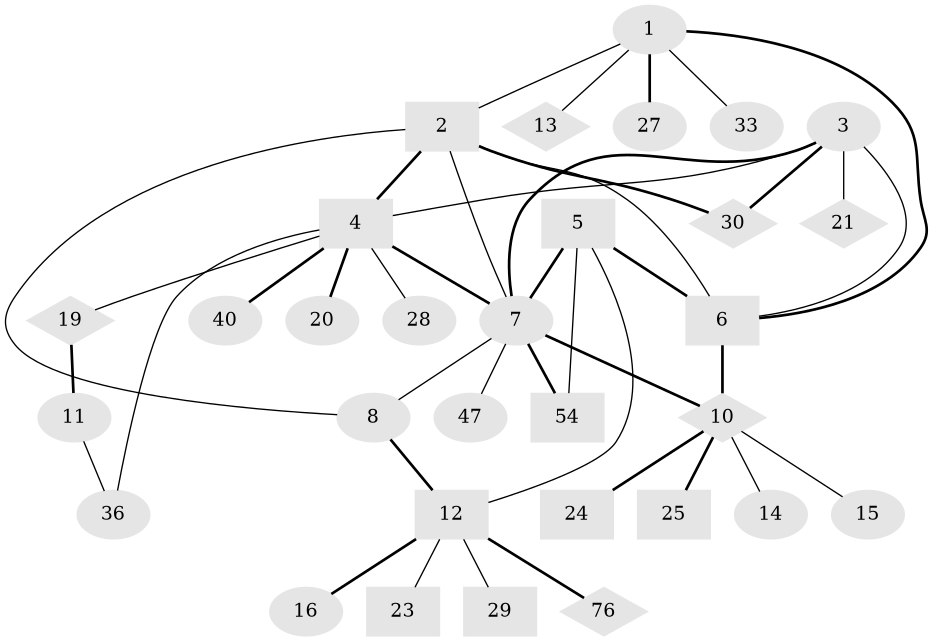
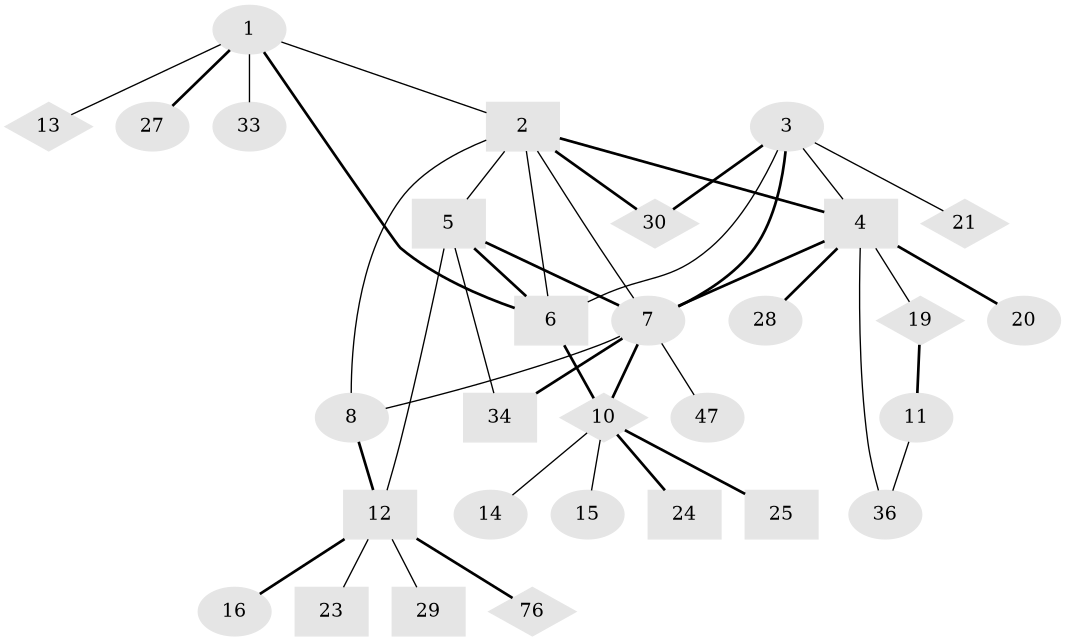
edge "2" -- "5": added
edge "4" -- "28": style solid -> bold
node "40": removed
node "54": label "54" -> "34"
